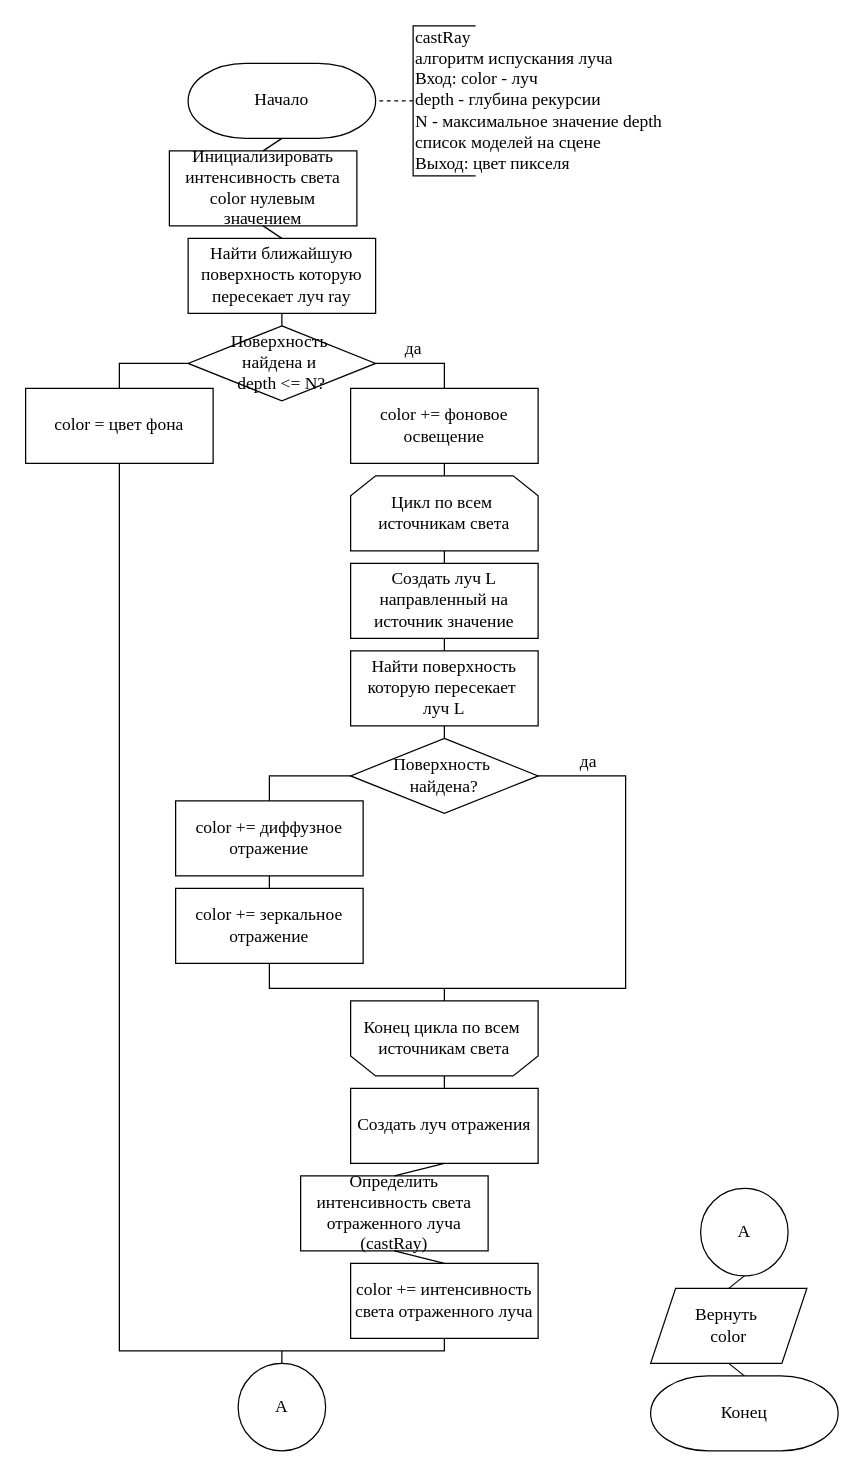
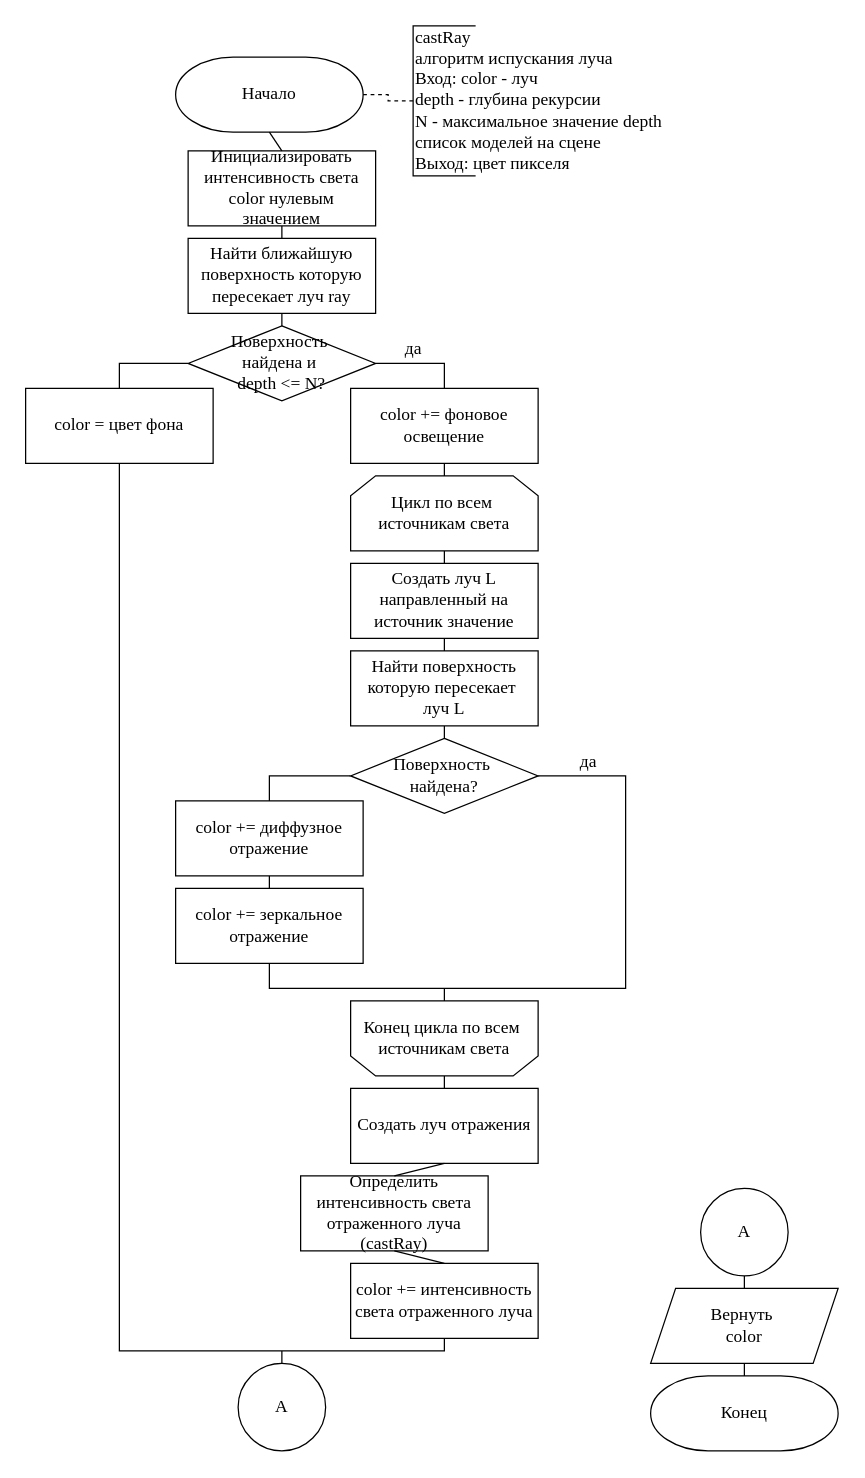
node "Начало": moved (282, 101) -> (269, 94)
node "Инициализировать интенсивность света color нулевым значением": moved (263, 188) -> (282, 188)
node "Вернуть color": size 156x75 -> 188x75
